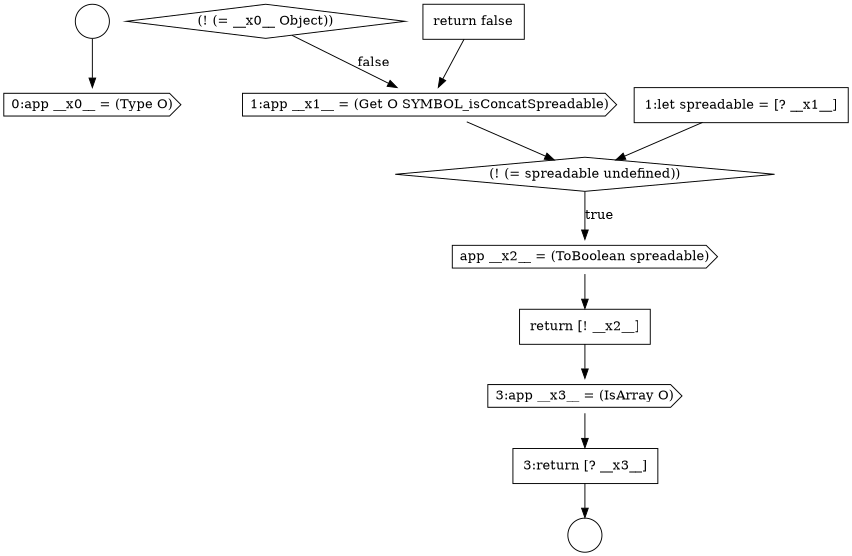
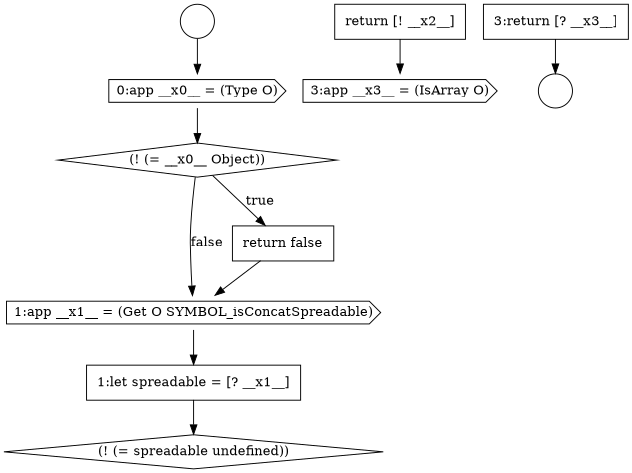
edge "0:app __x0__ = (Type O)" -> "(! (= __x0__ Object))": added
edge "1:app __x1__ = (Get O SYMBOL_isConcatSpreadable)" -> "(! (= spreadable undefined))": now "1:app __x1__ = (Get O SYMBOL_isConcatSpreadable)" -> "1:let spreadable = [? __x1__]"
edge "(! (= __x0__ Object))" -> "return false": added, label "true"
node "app __x2__ = (ToBoolean spreadable)": removed
edge "3:app __x3__ = (IsArray O)" -> "3:return [? __x3__]": removed
